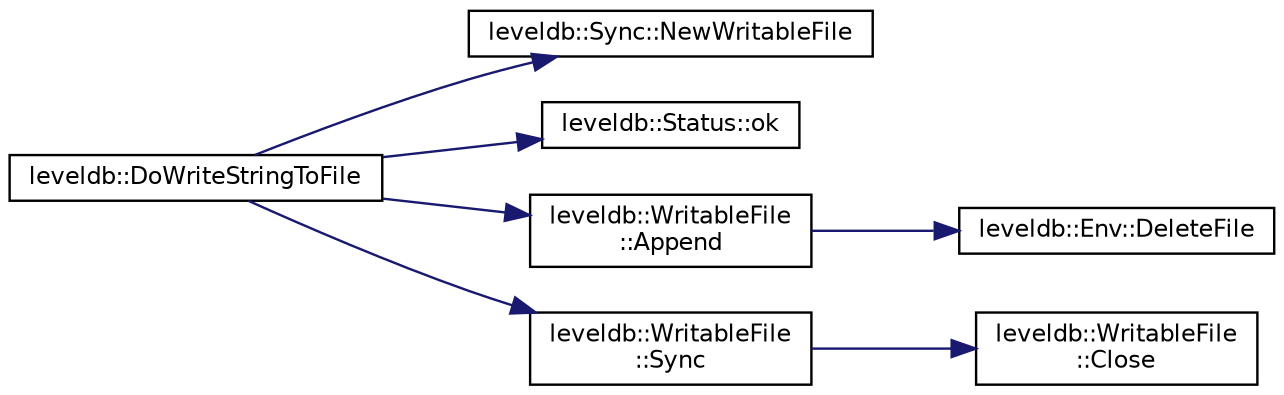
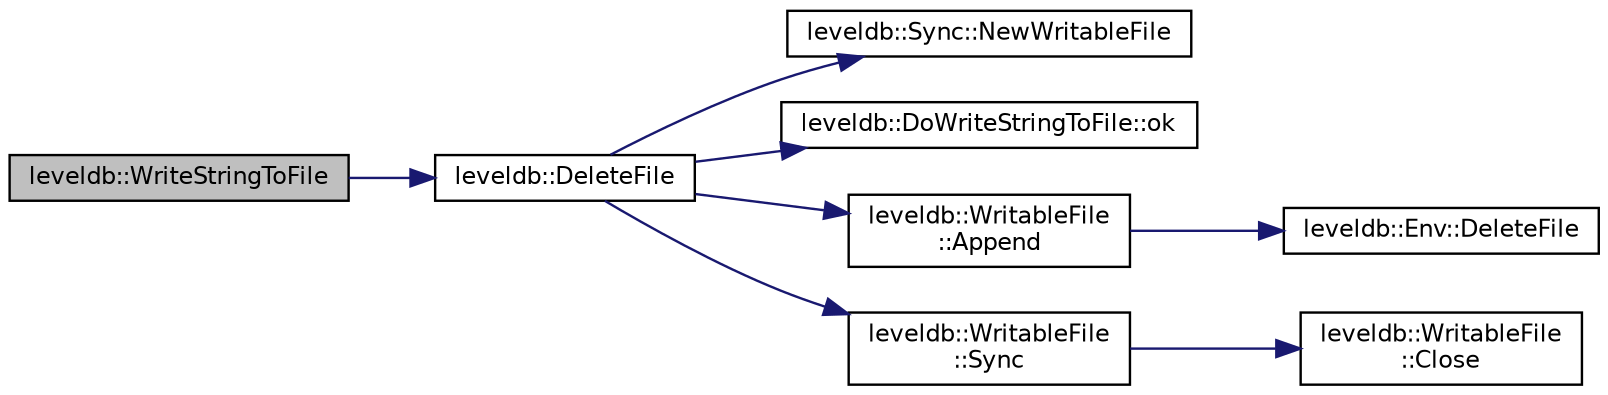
node "leveldb::Status::ok": label "leveldb::Status::ok" -> "leveldb::DoWriteStringToFile::ok"
node "leveldb::WriteStringToFile": added
node "leveldb::DoWriteStringToFile": label "leveldb::DoWriteStringToFile" -> "leveldb::DeleteFile"
